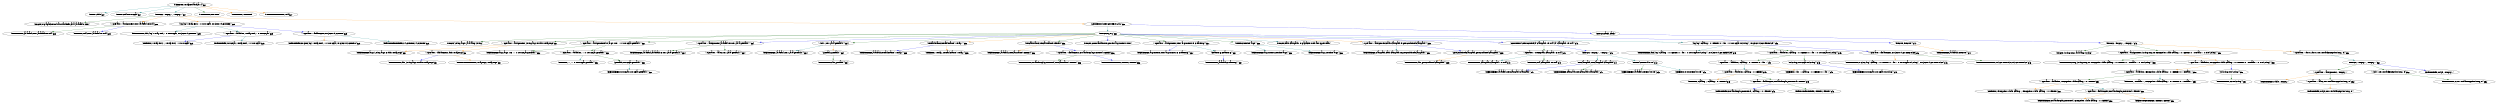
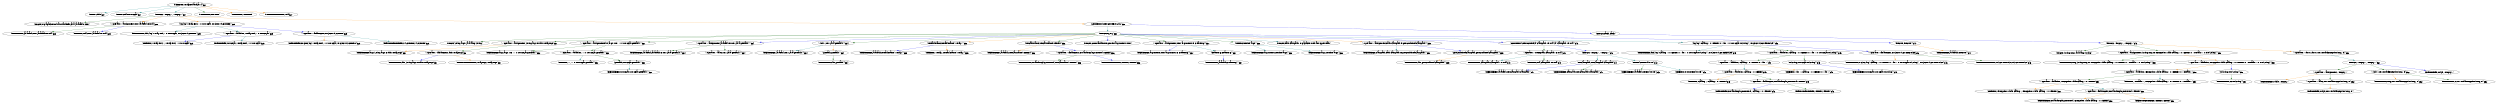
edge "(<operator>.assignment,String args = this.verifyArgs)" -> "(<operator>.fieldAccess,this.verifyArgs)": color darkorange -> darkgreen
node "(IDENTIFIER,msg,new BuildException(msg, e))": added
